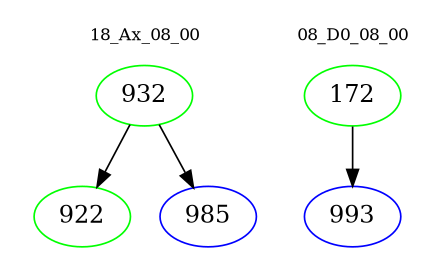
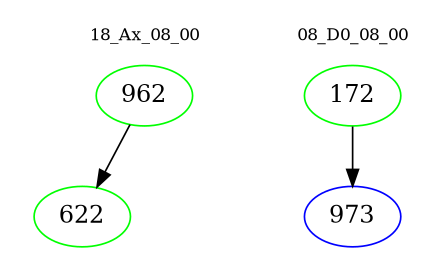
node "932": label "932" -> "962"
node "922": label "922" -> "622"
node "985": removed
node "993": label "993" -> "973"
